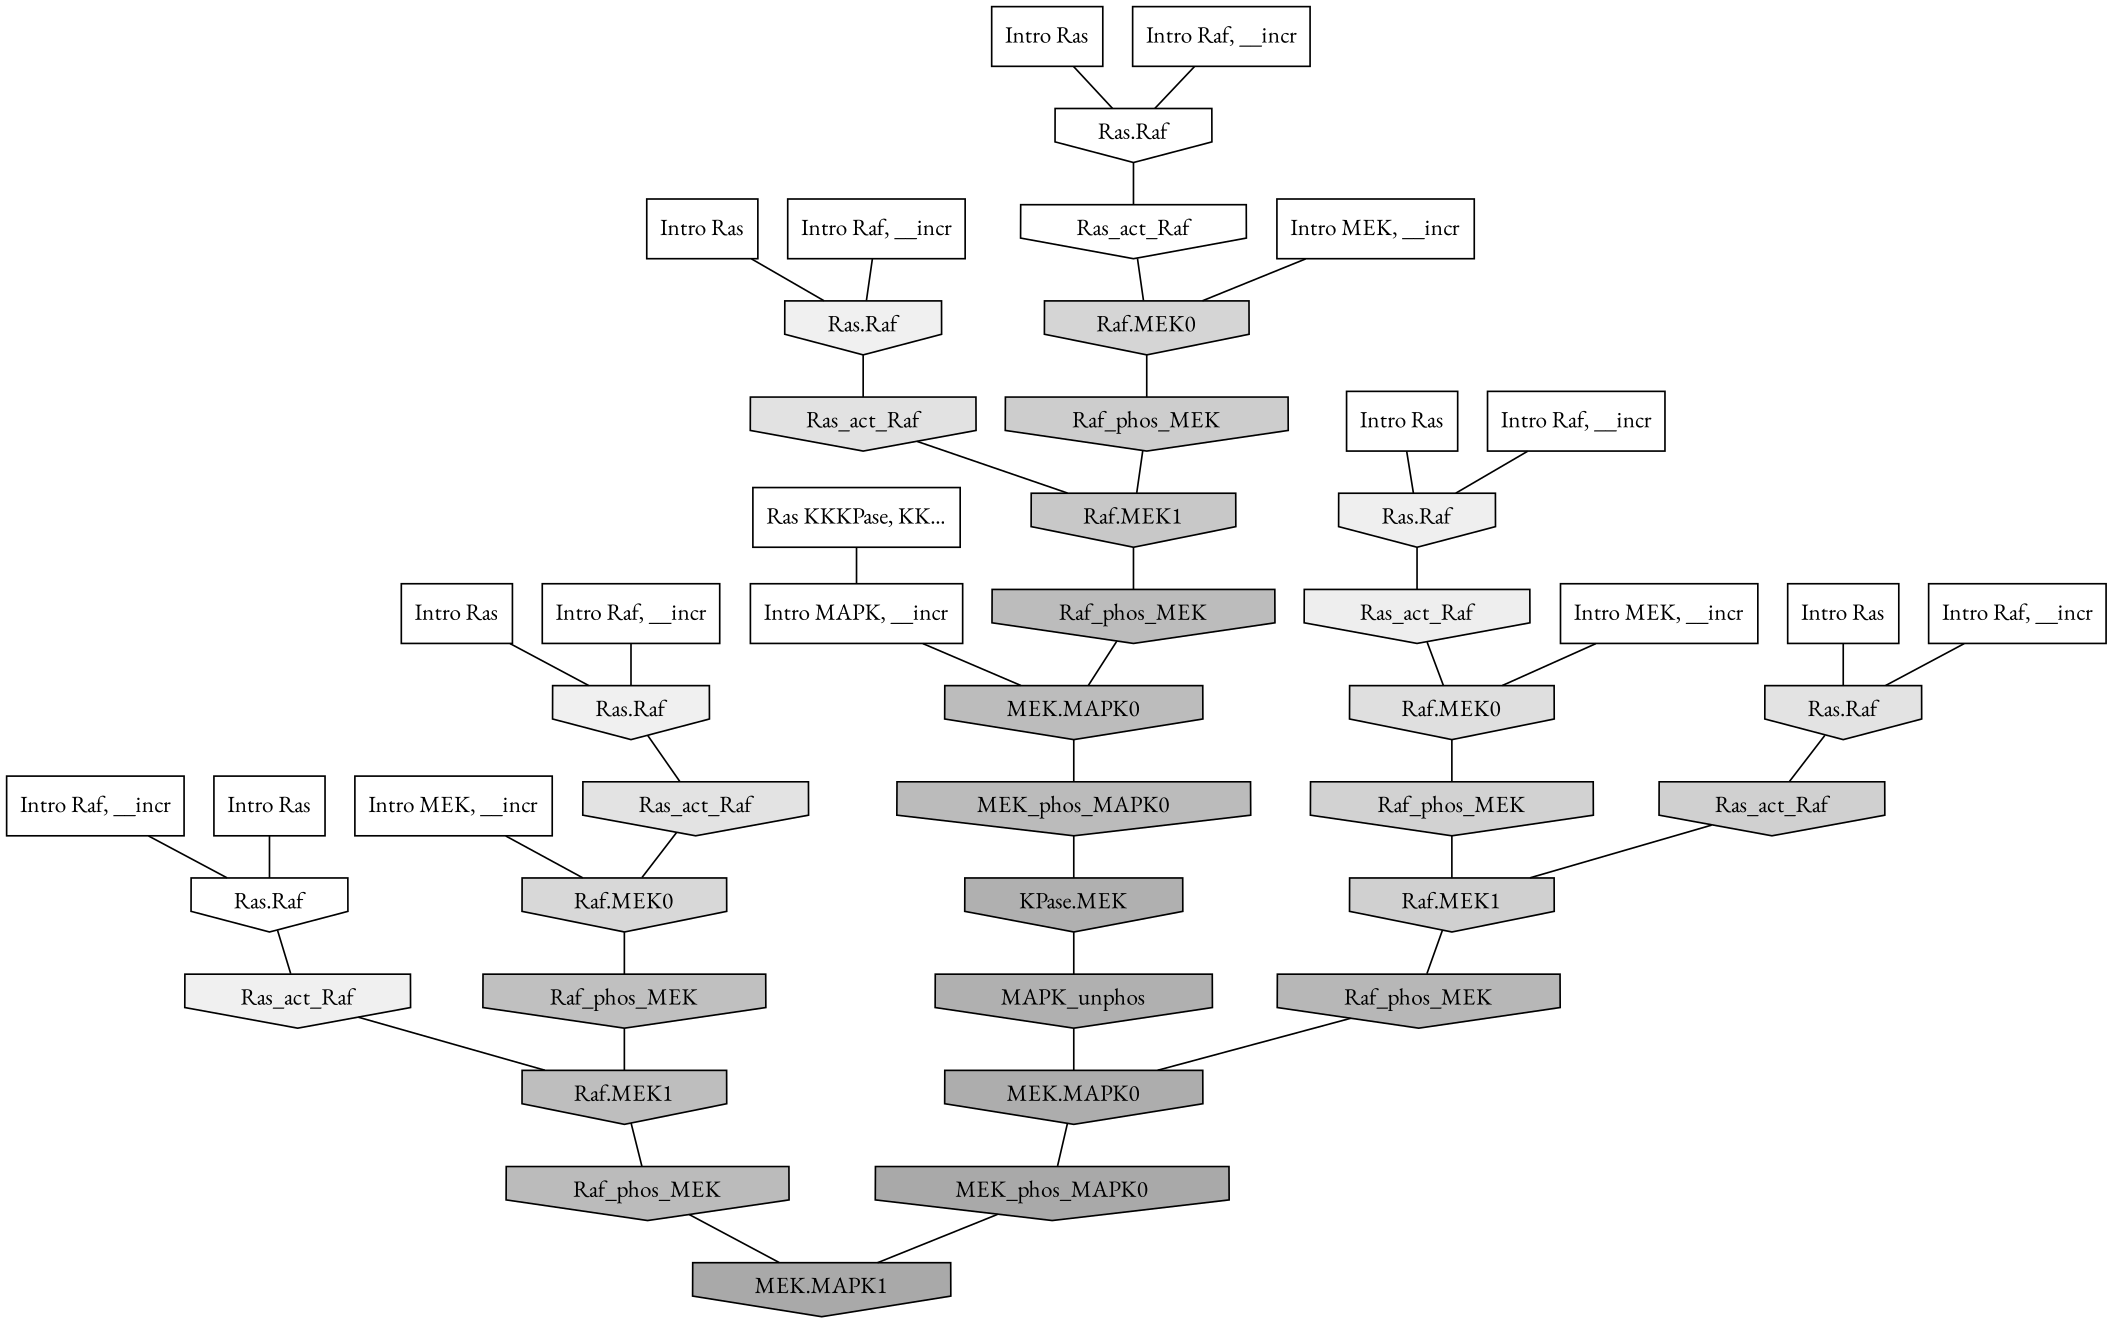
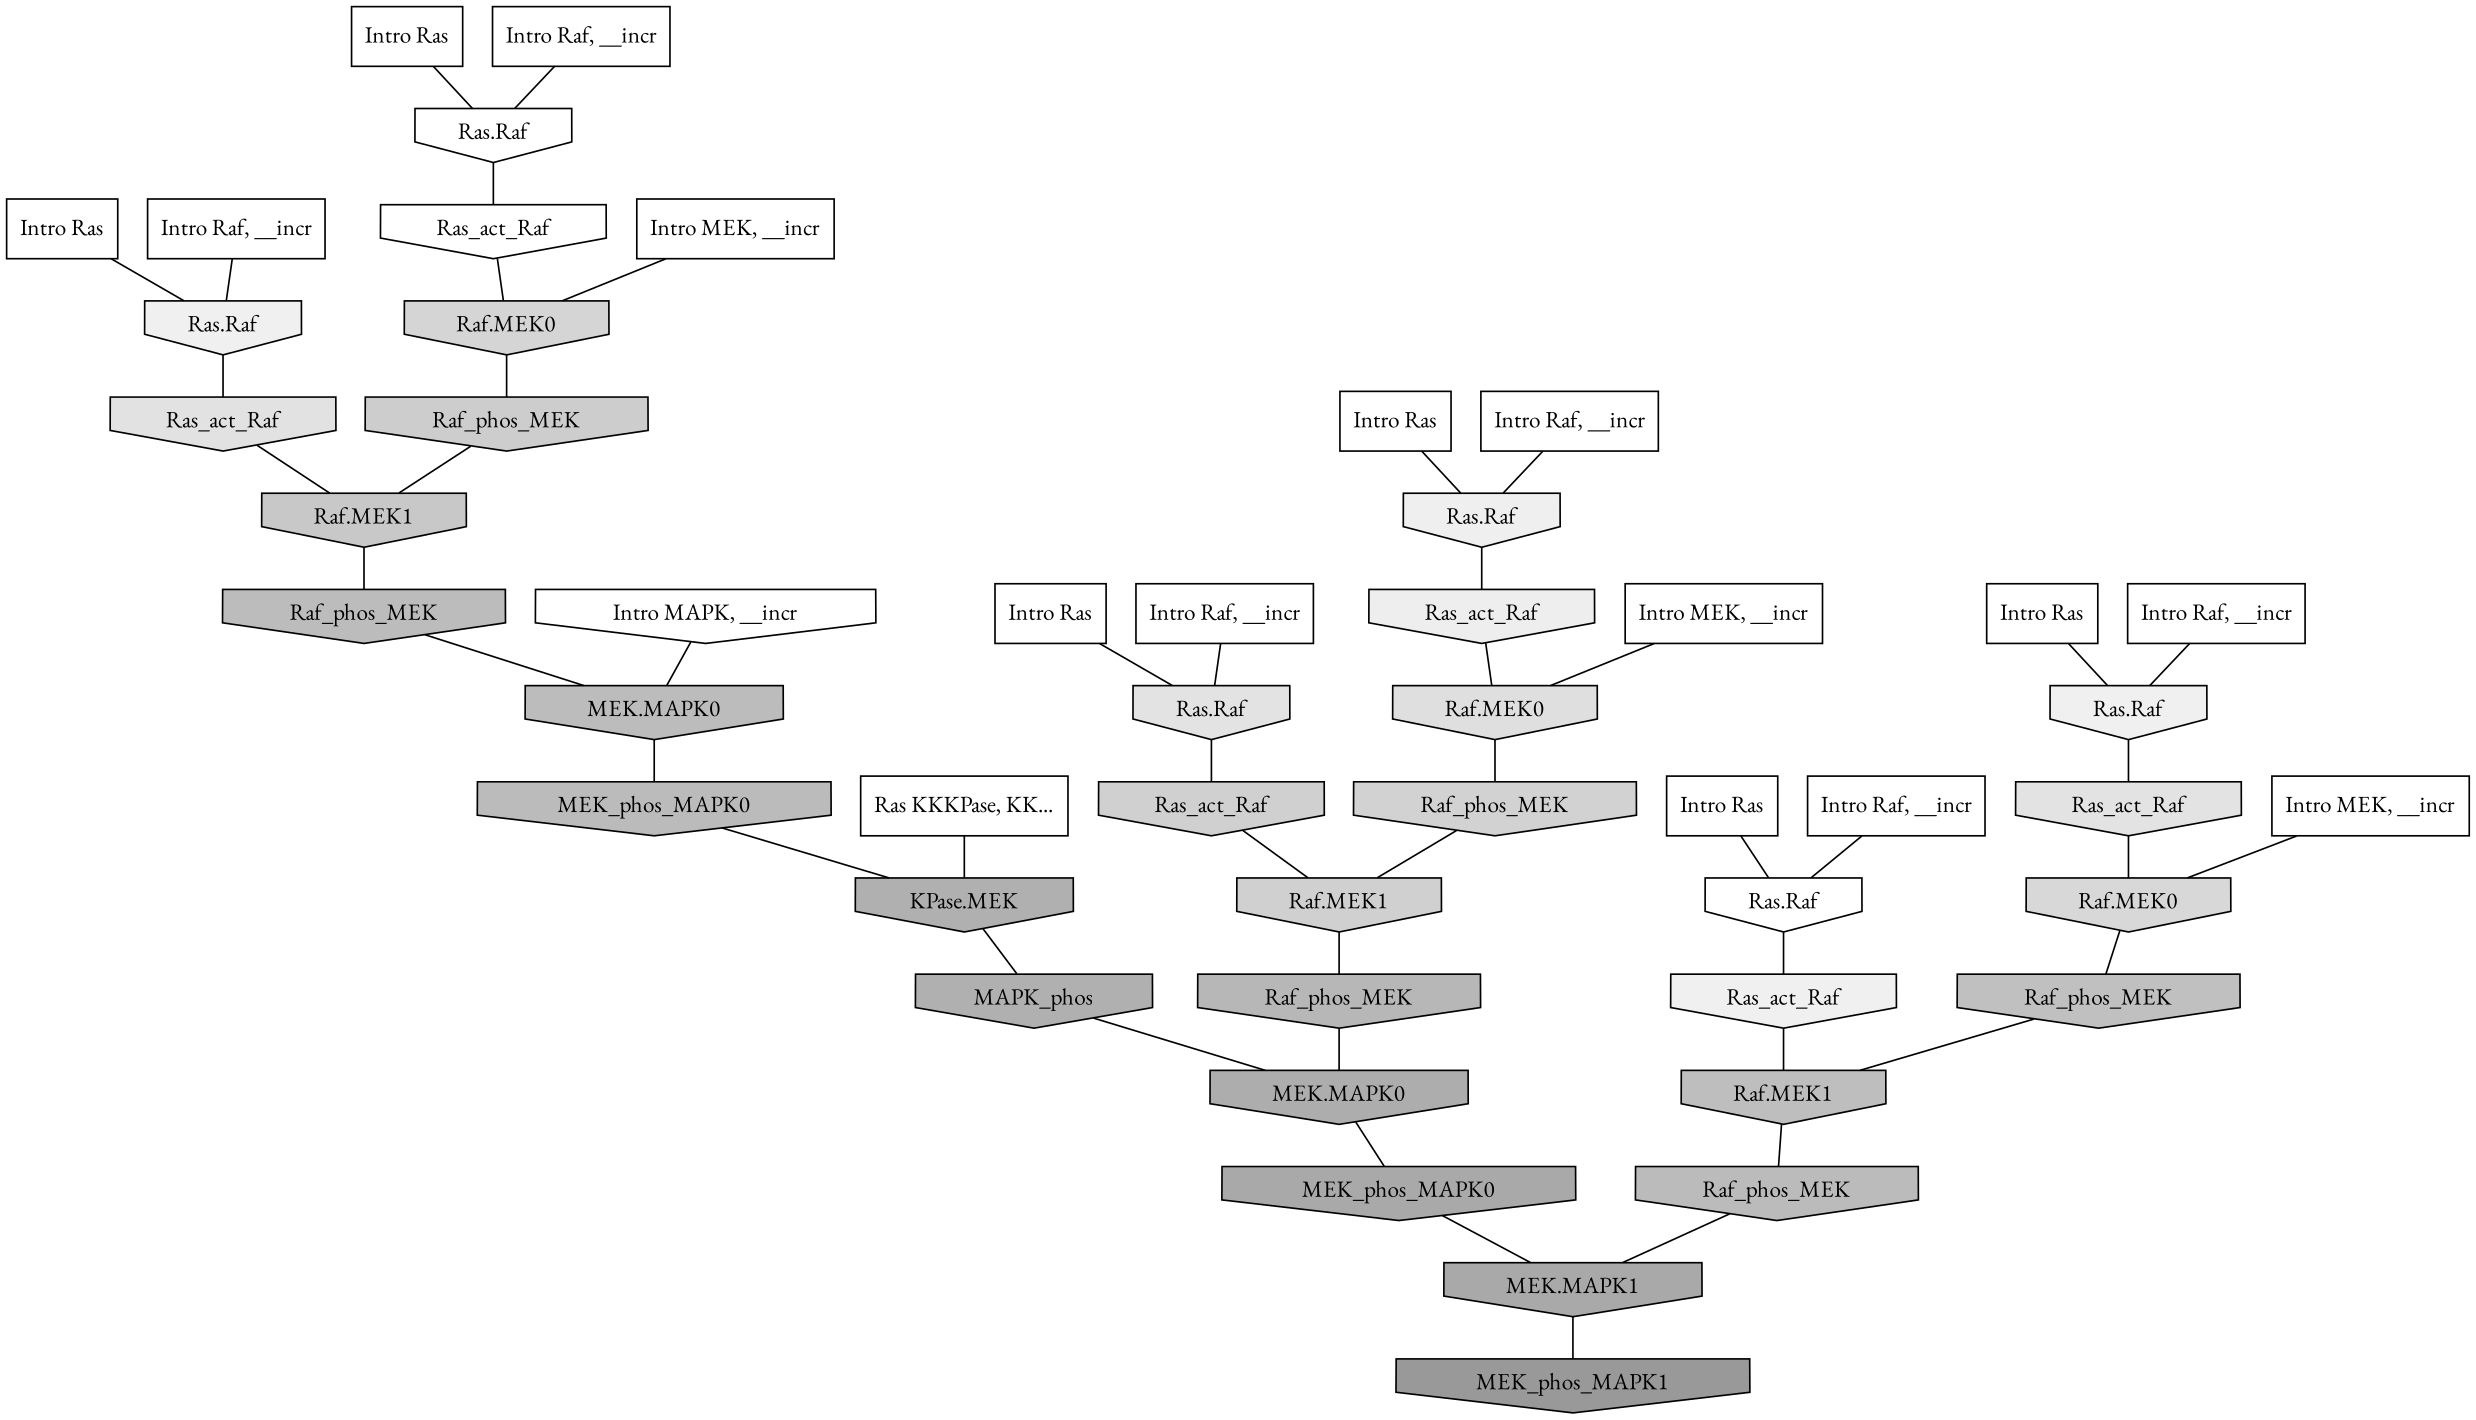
edge "Ras KKKPase, KK..." -- "Intro MAPK, __incr": now "Ras KKKPase, KK..." -- "KPase.MEK"
node "Intro MAPK, __incr": shape box -> invhouse
node "MAPK_unphos": label "MAPK_unphos" -> "MAPK_phos"
node "MEK_phos_MAPK1": added
